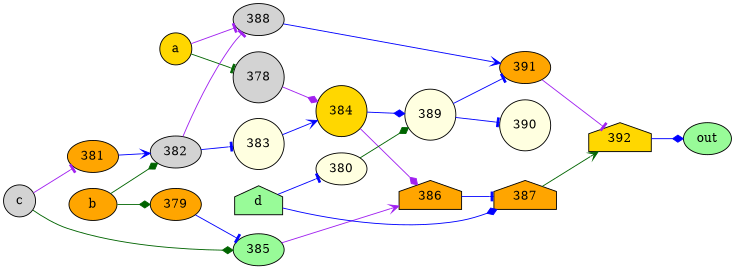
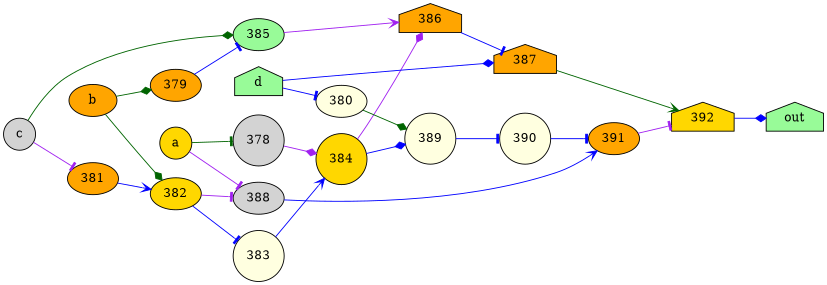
edge "389" -> "391": now "390" -> "391"
node "out": shape ellipse -> house
node "382": fillcolor lightgrey -> gold
